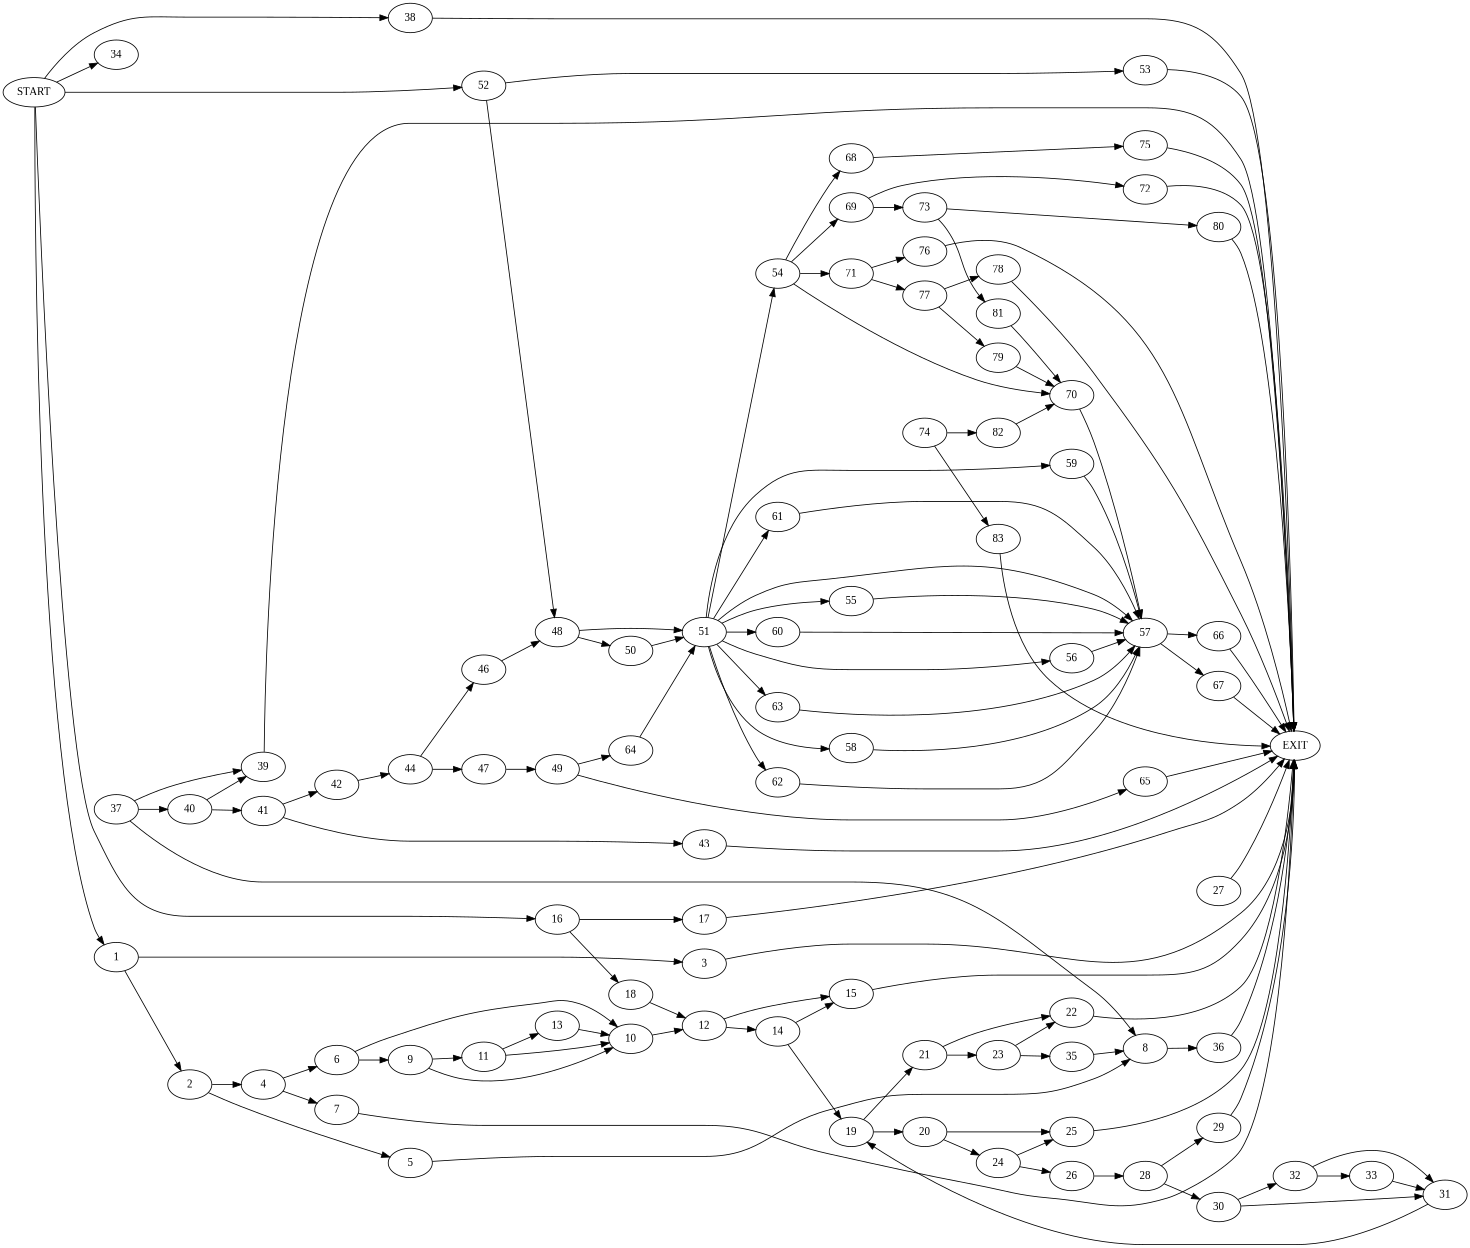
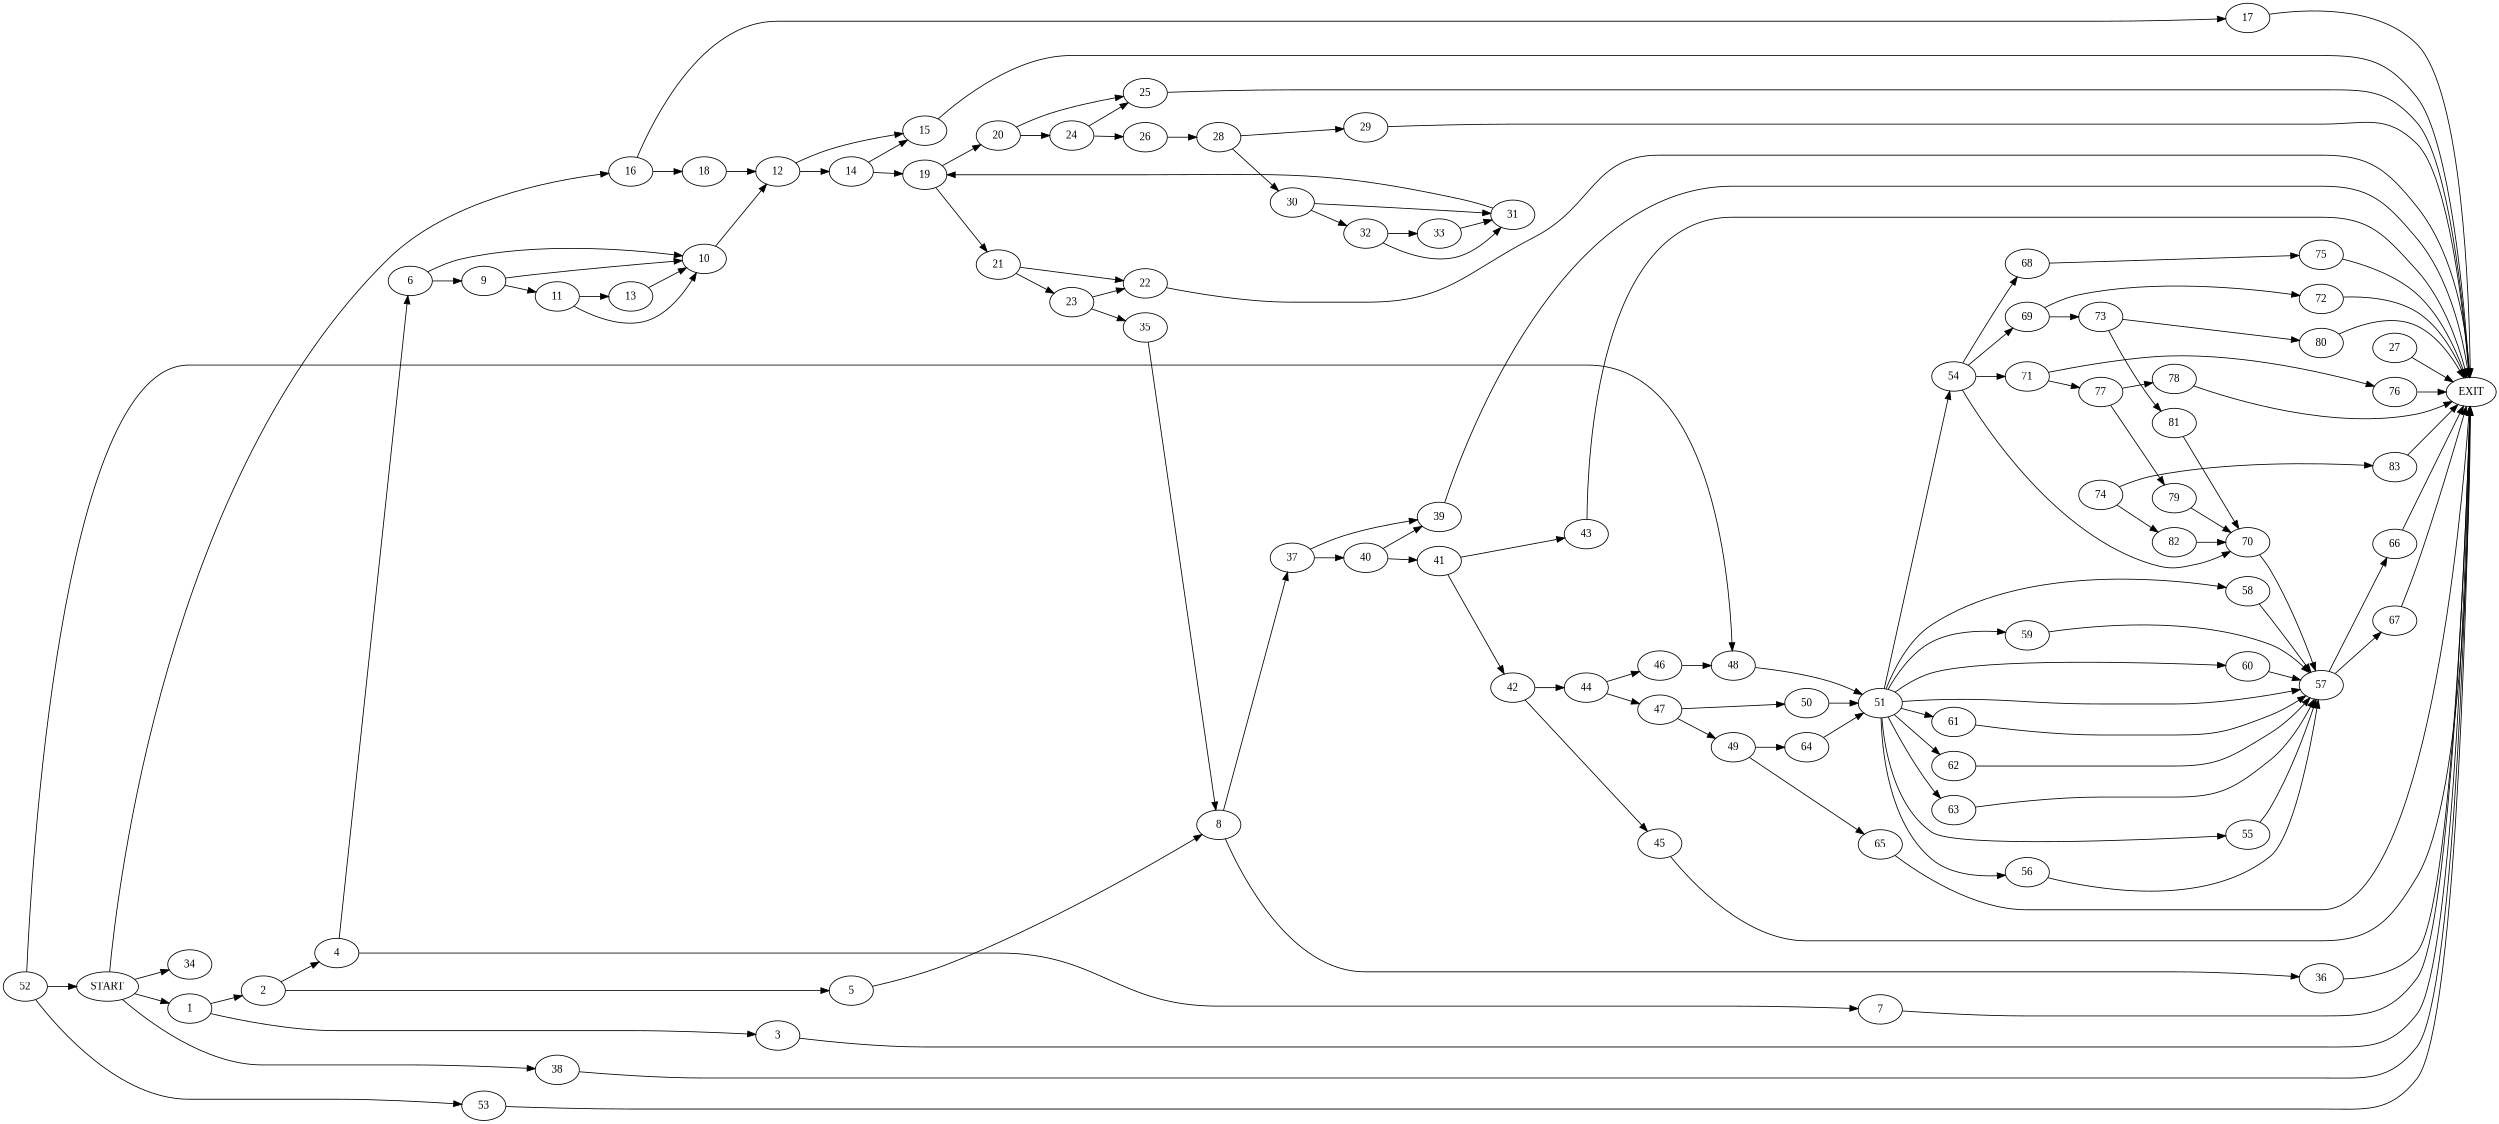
edge "START" -> "52": reversed
edge "48" -> "50": now "47" -> "50"
node "45": added
edge "37" -> "8": reversed
